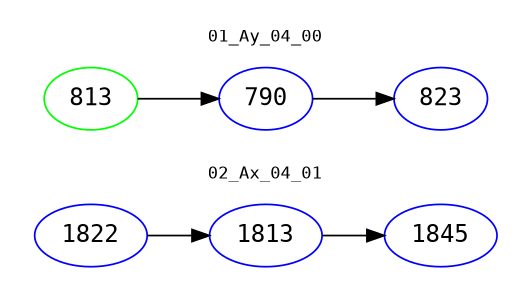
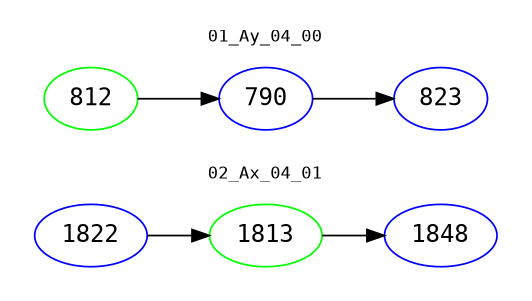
node "813": label "813" -> "812"
node "1813": color blue -> green
node "1845": label "1845" -> "1848"
